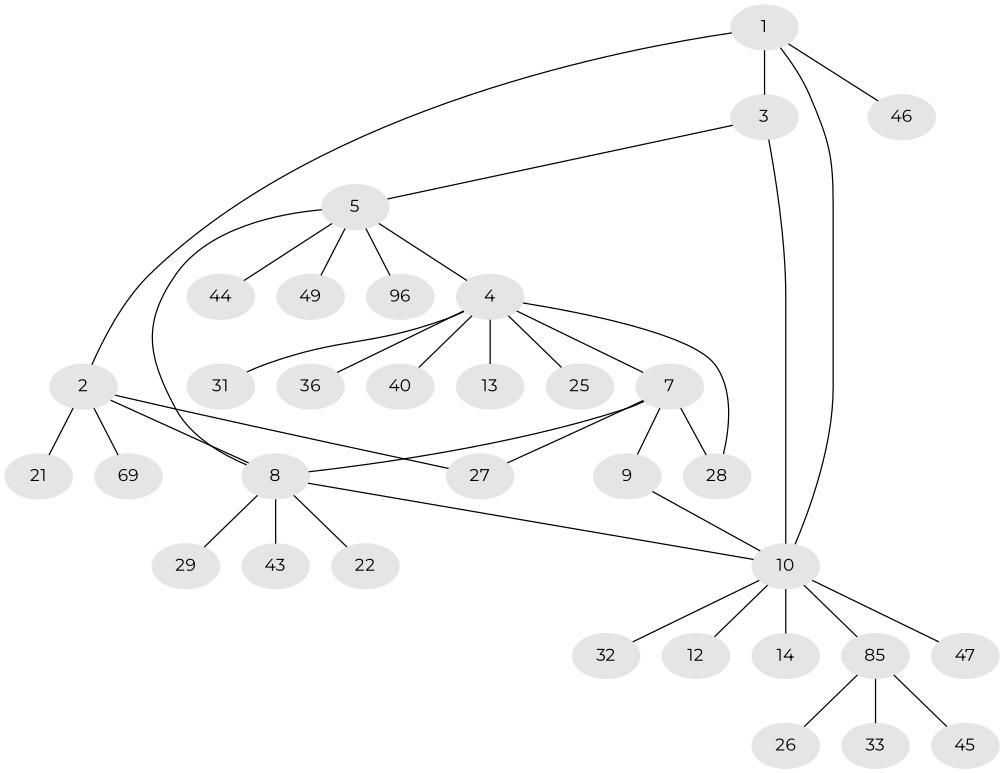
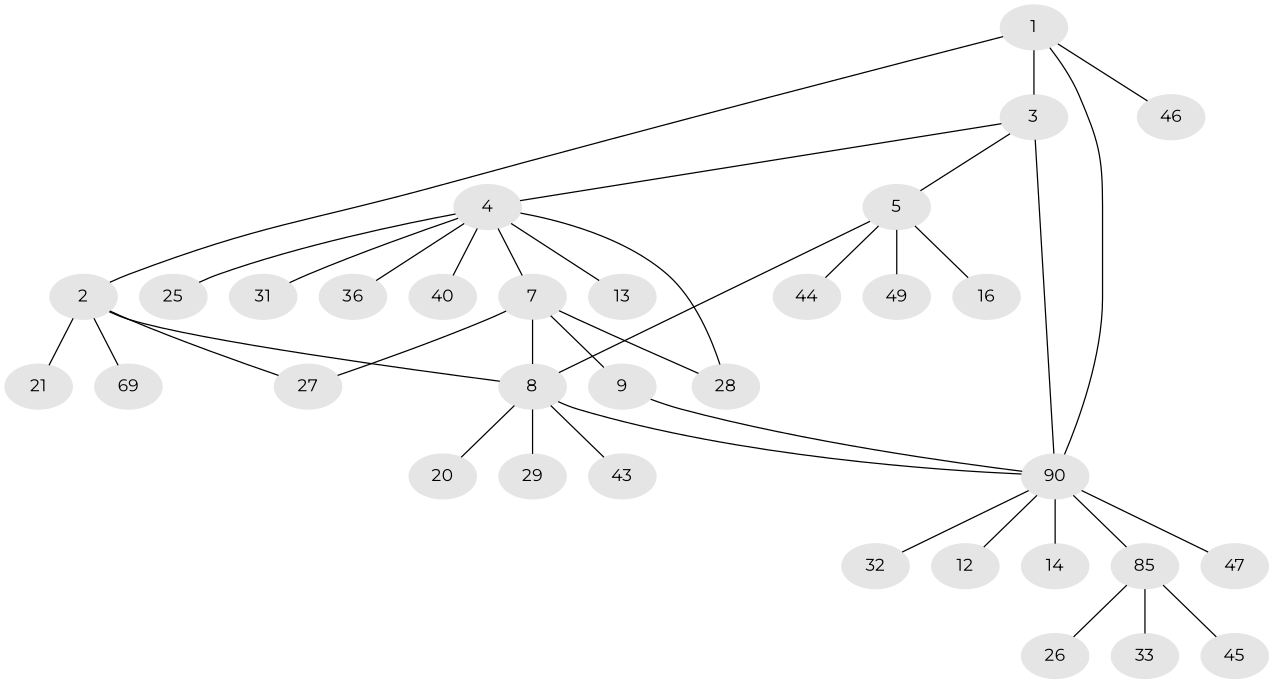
edge "5" -- "4": now "3" -- "4"
node "96": label "96" -> "16"
node "22": label "22" -> "20"
node "10": label "10" -> "90"
